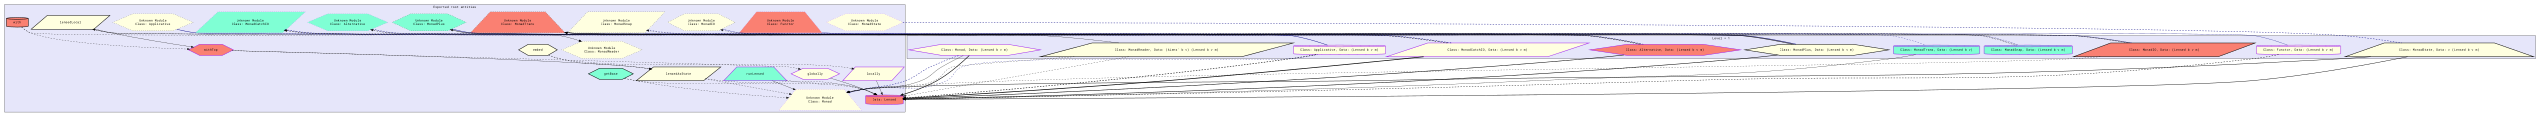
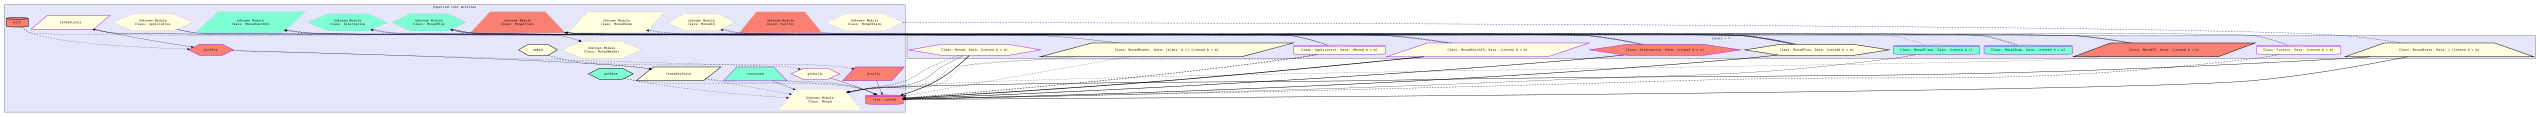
node "lensedLocal": color black -> purple
node "Class: Applicative, Data: (Lensed b v m)": label "Class: Applicative, Data: (Lensed b v m)" -> "Class: Applicative, Data: (Monad b v m)"
node "locally": fillcolor lightyellow -> salmon
